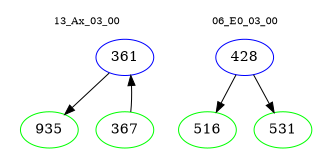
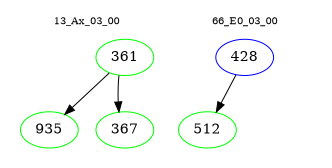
cluster "06_E0_03_00": label "06_E0_03_00" -> "66_E0_03_00"
node "361": color blue -> green
edge "367" -> "361": reversed
node "516": label "516" -> "512"
node "531": removed
